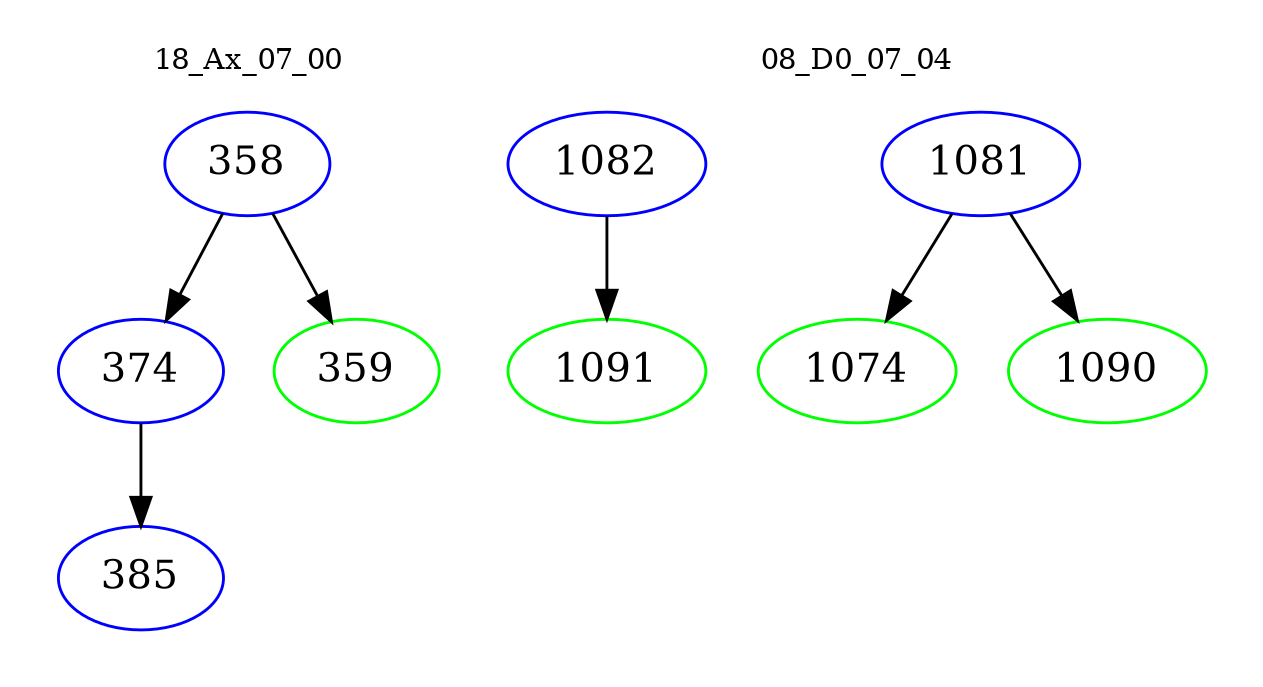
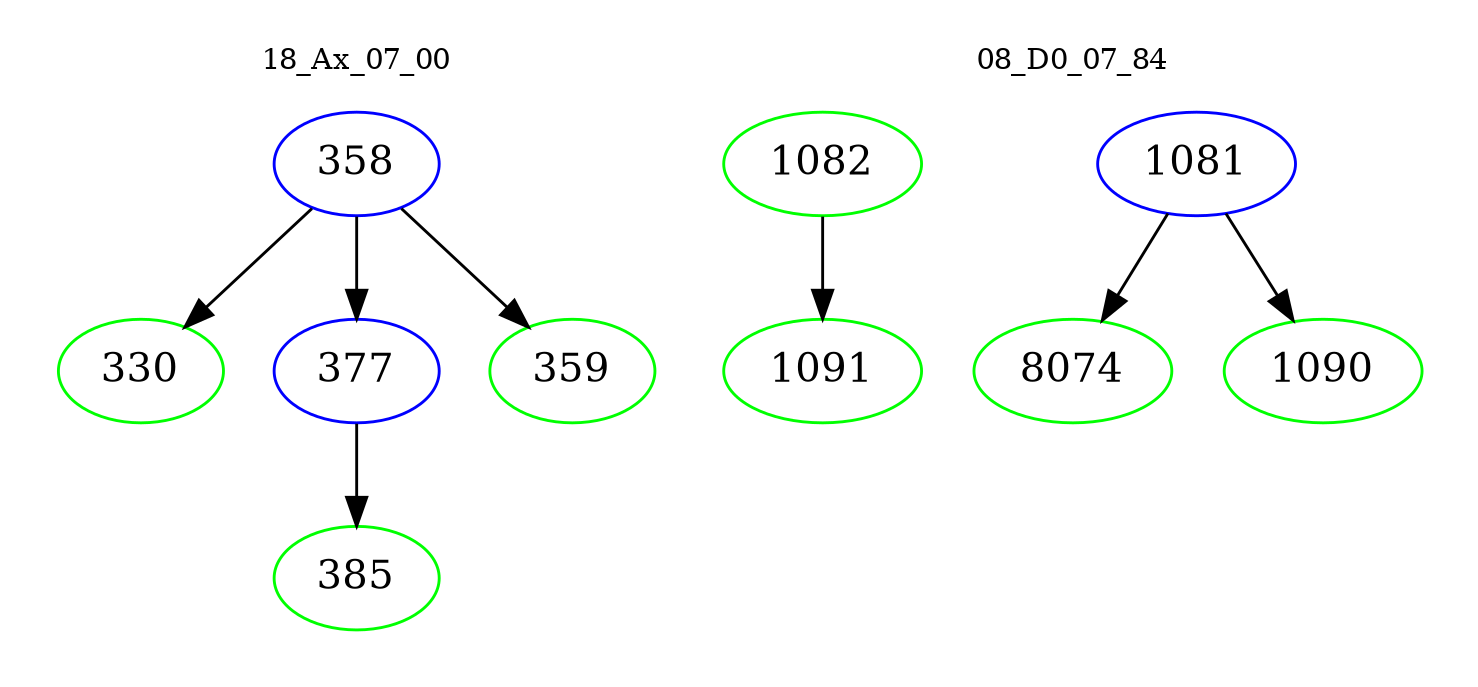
cluster "08_D0_07_04": label "08_D0_07_04" -> "08_D0_07_84"
node "1082": color blue -> green
node "330": added
node "374": label "374" -> "377"
node "1074": label "1074" -> "8074"
node "385": color blue -> green
